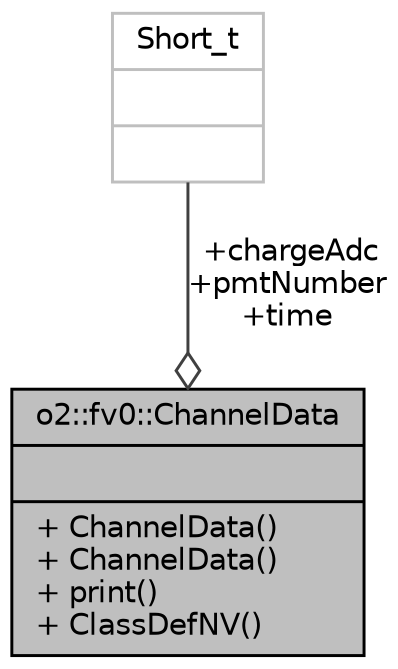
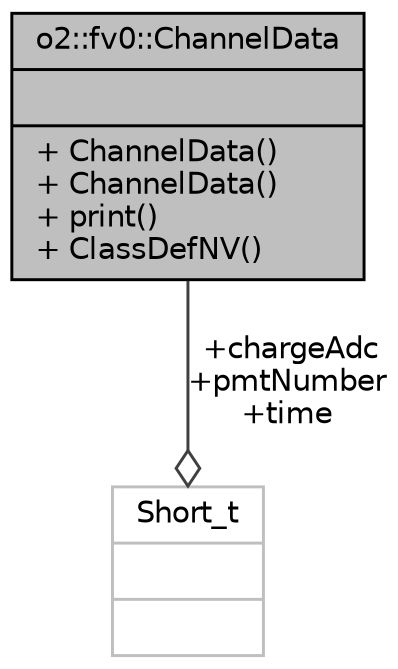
edge "Short_t" -> "o2::fv0::ChannelData": reversed
